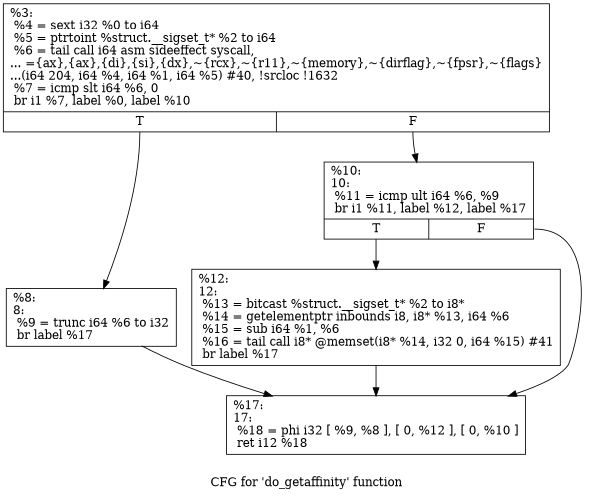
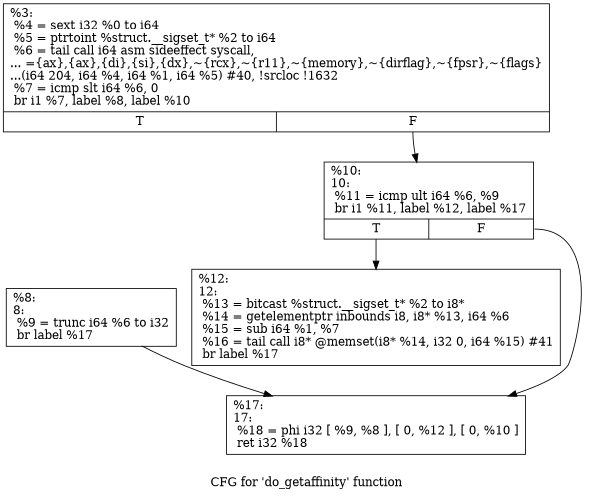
node "%3:": text "br i1 %7, label %0, label %10" -> "br i1 %7, label %8, label %10"
edge "%3:" -> "%8:": removed
node "%12:": text "%15 = sub i64 %1, %6" -> "%15 = sub i64 %1, %7"
edge "%12:" -> "%17:": removed
node "%17:": text "ret i12 %18" -> "ret i32 %18"
